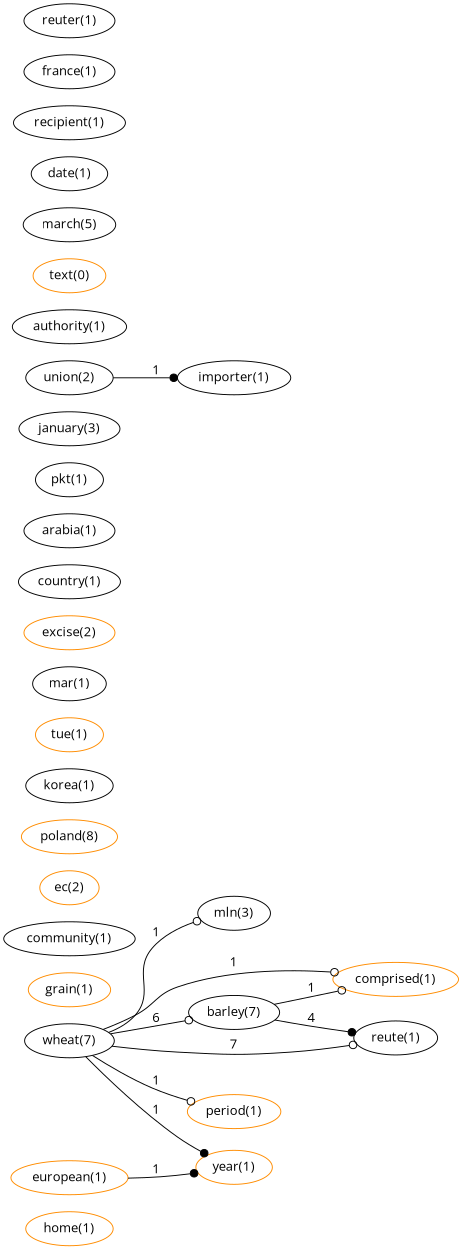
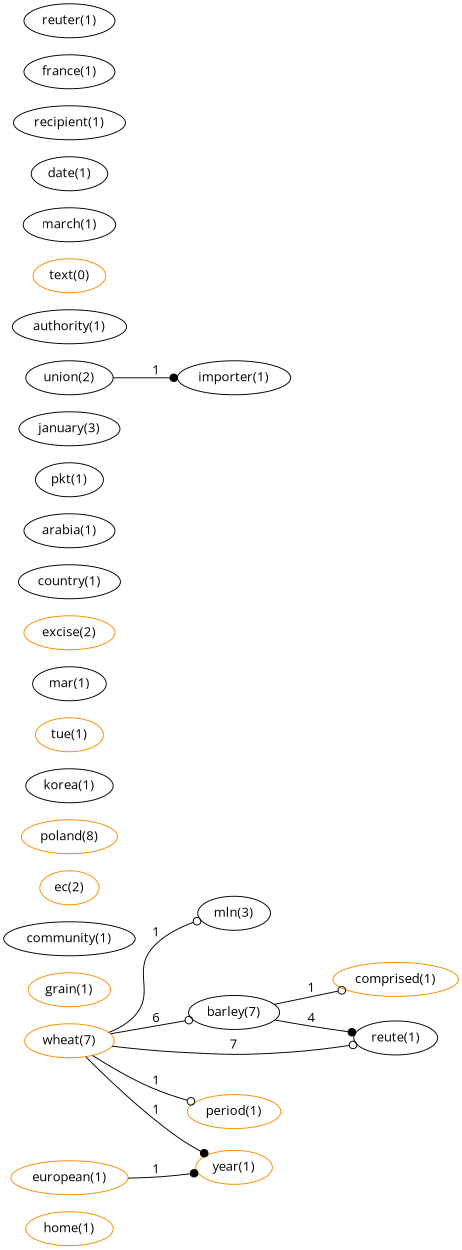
node "march(5)": label "march(5)" -> "march(1)"
edge "wheat(7)" -> "comprised(1)": removed, label "1"
node "wheat(7)": color black -> darkorange
